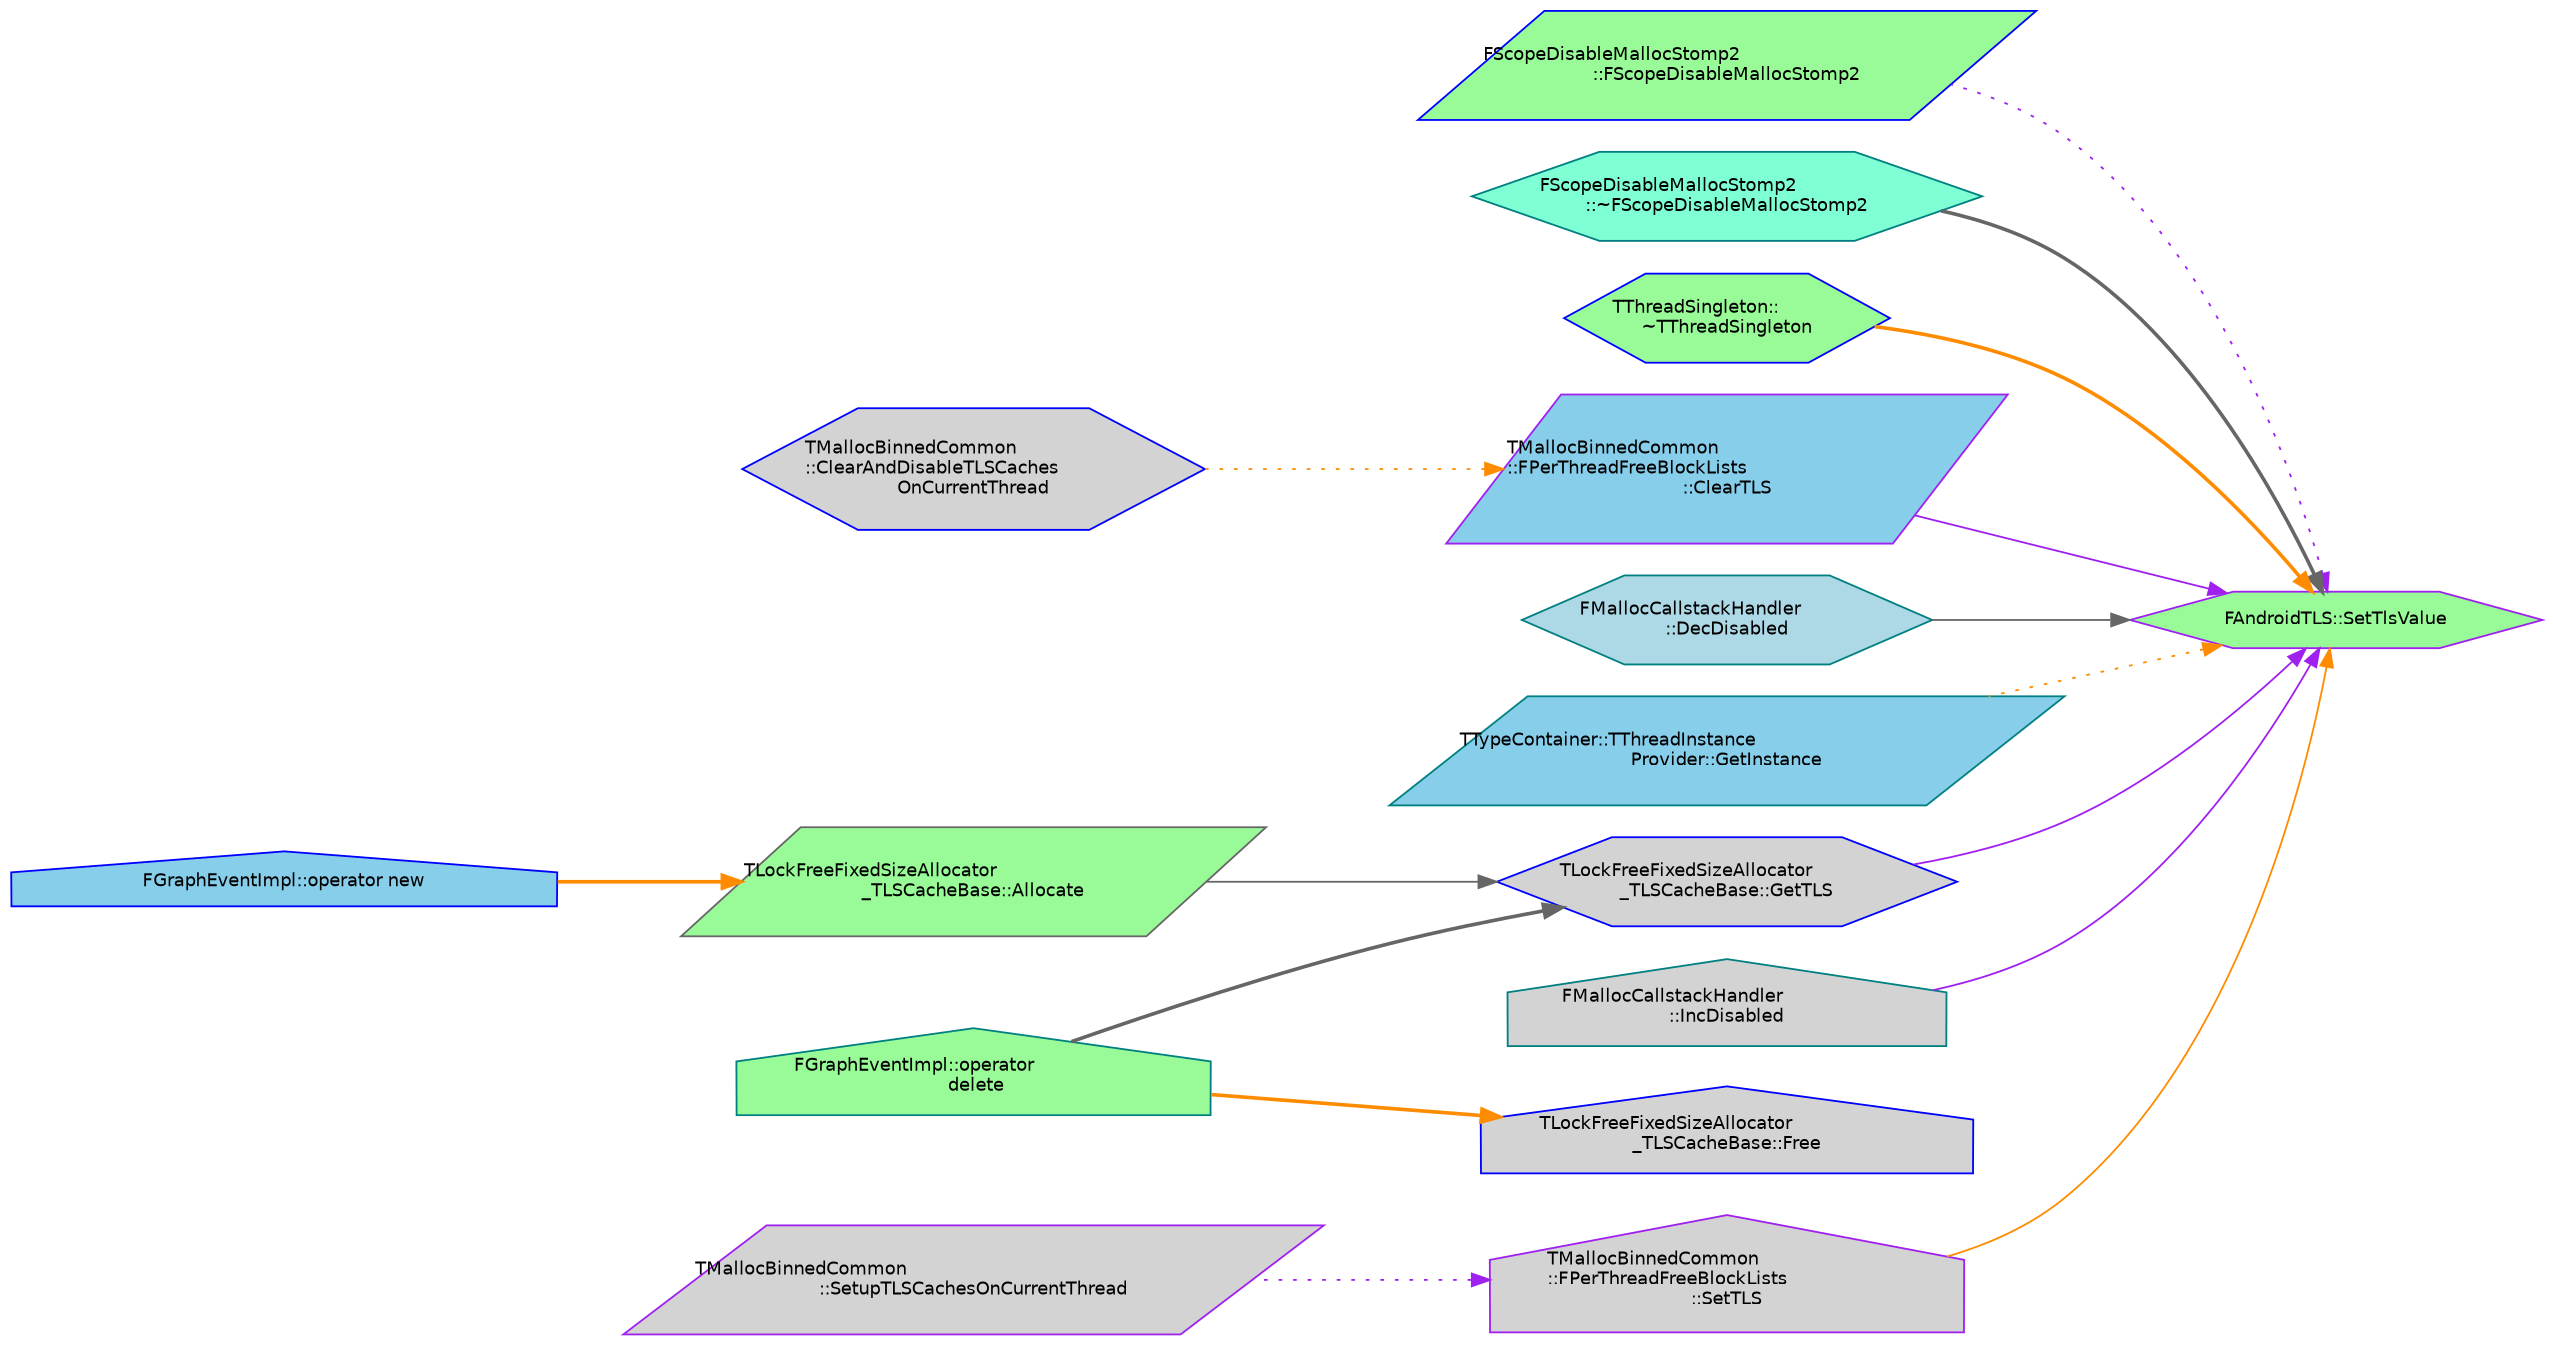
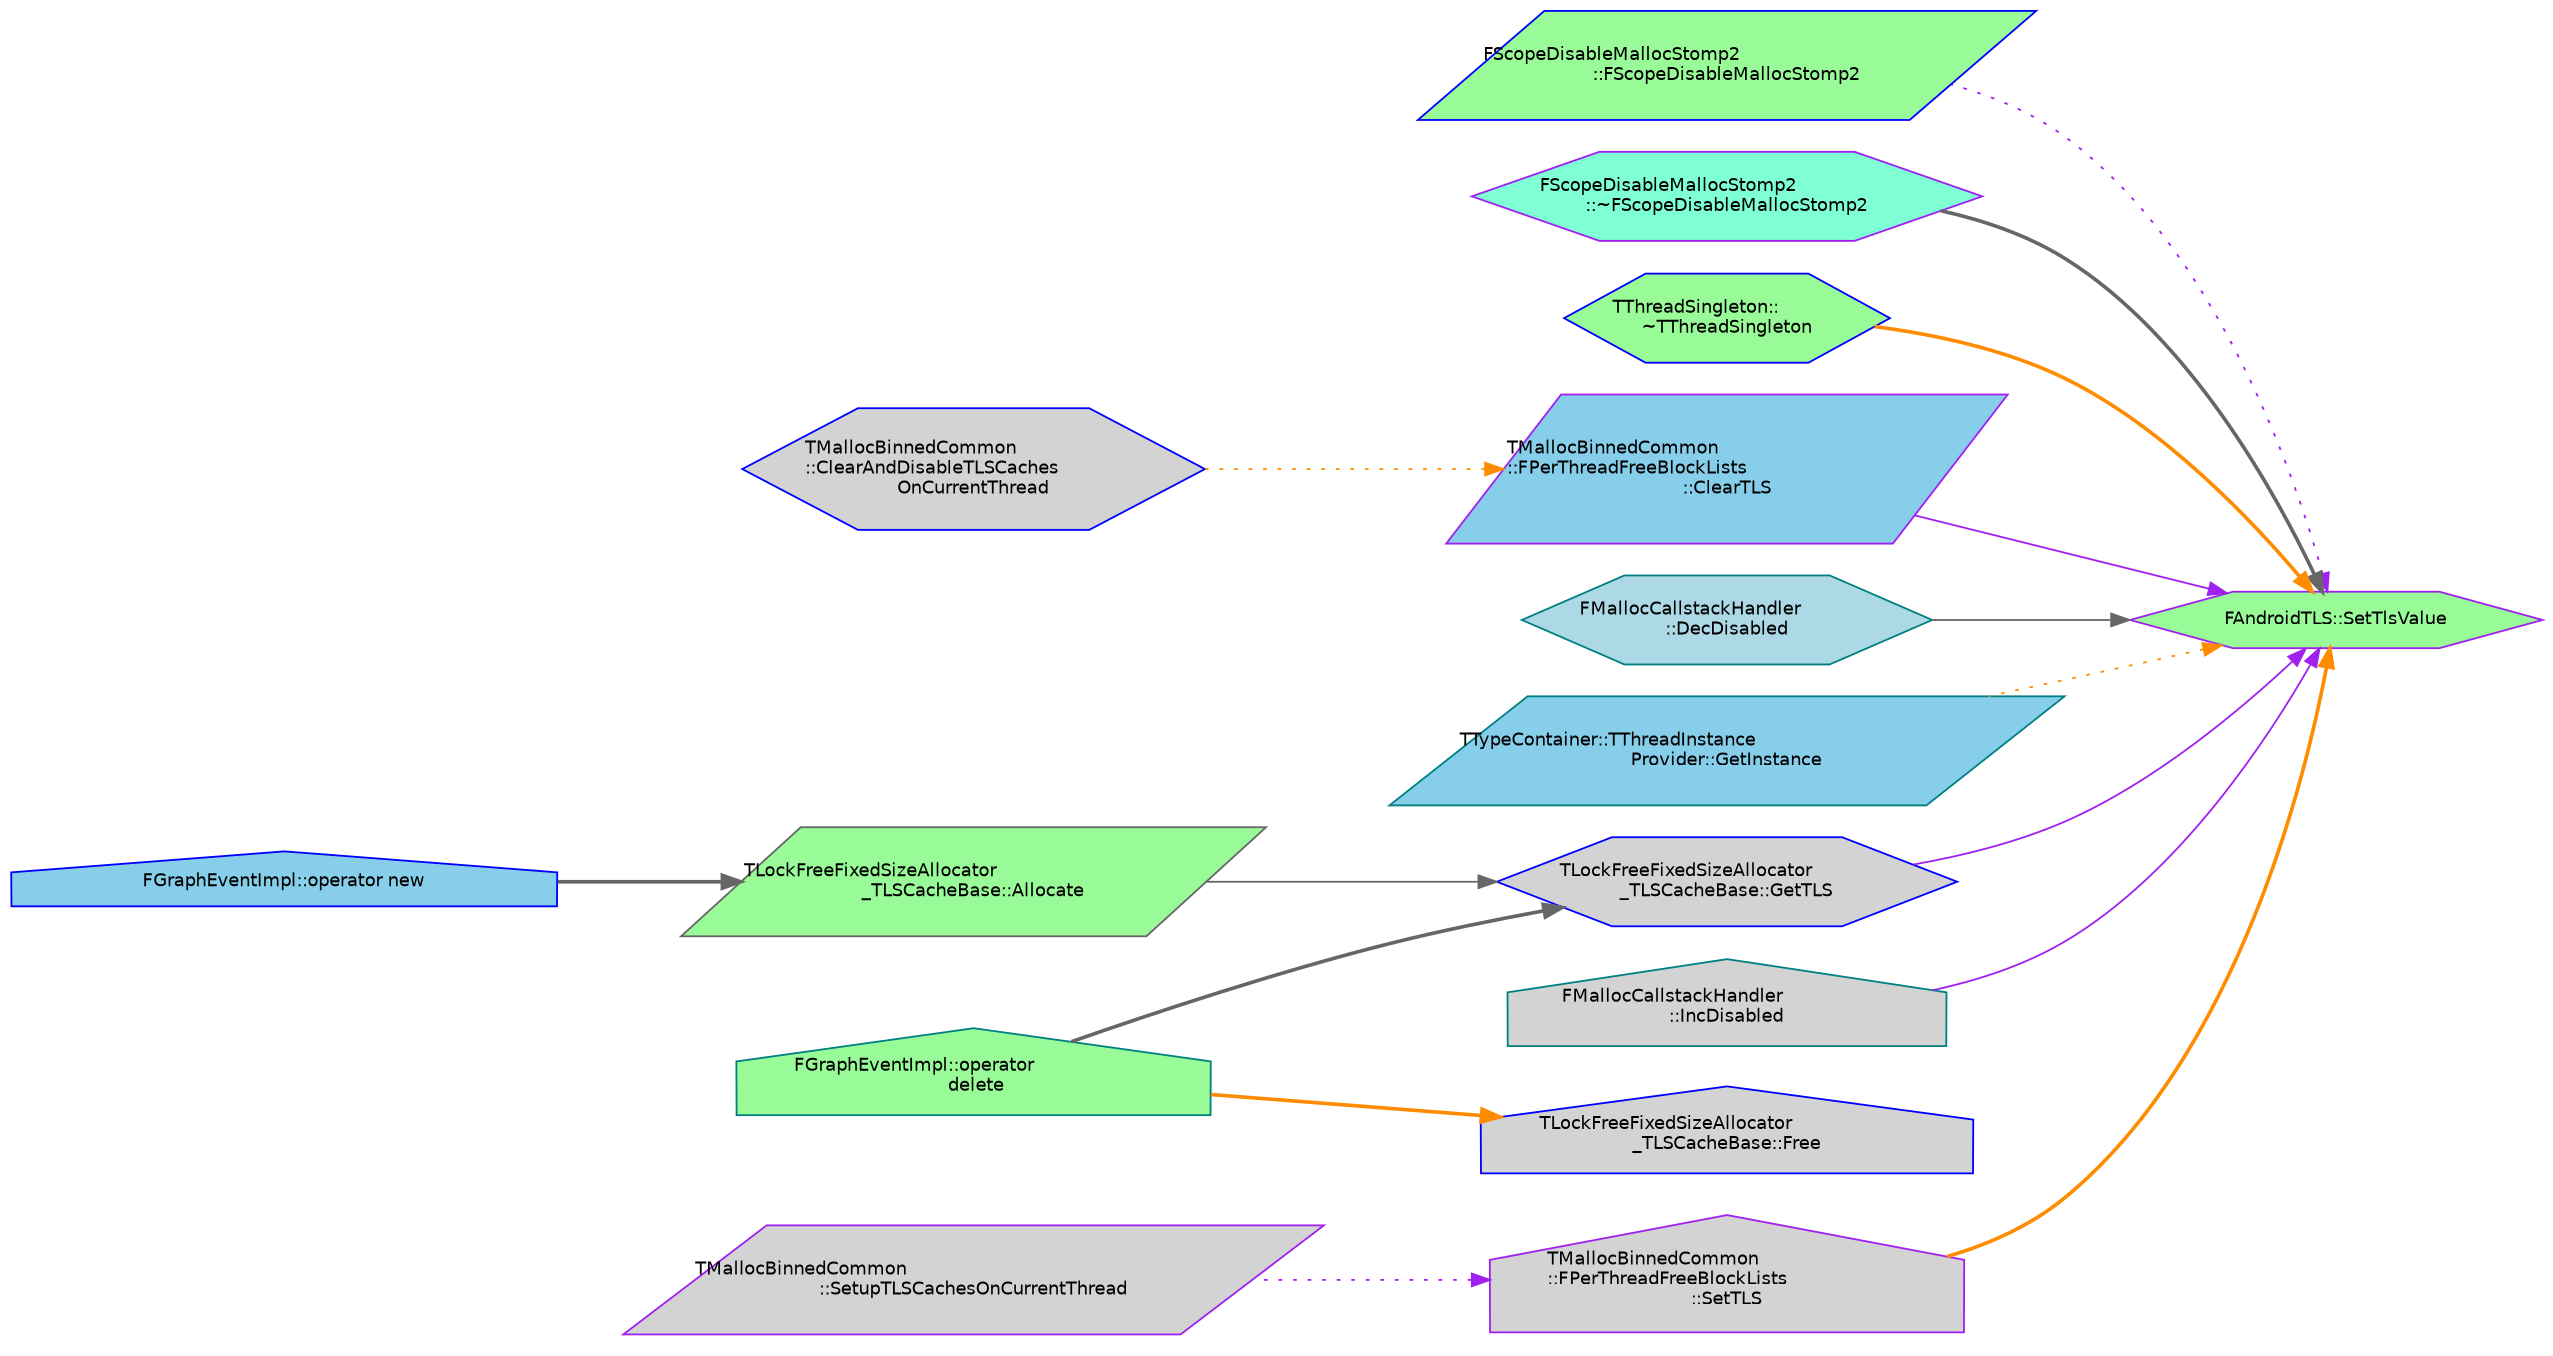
node "FScopeDisableMallocStomp2 ::~FScopeDisableMallocStomp2": color teal -> purple
edge "FGraphEventImpl::operator new" -> "TLockFreeFixedSizeAllocator _TLSCacheBase::Allocate": color darkorange -> gray40
edge "TMallocBinnedCommon ::FPerThreadFreeBlockLists ::SetTLS" -> "FAndroidTLS::SetTlsValue": style solid -> bold
